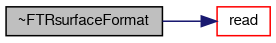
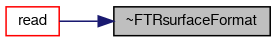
edge "~FTRsurfaceFormat" -> "read": reversed
